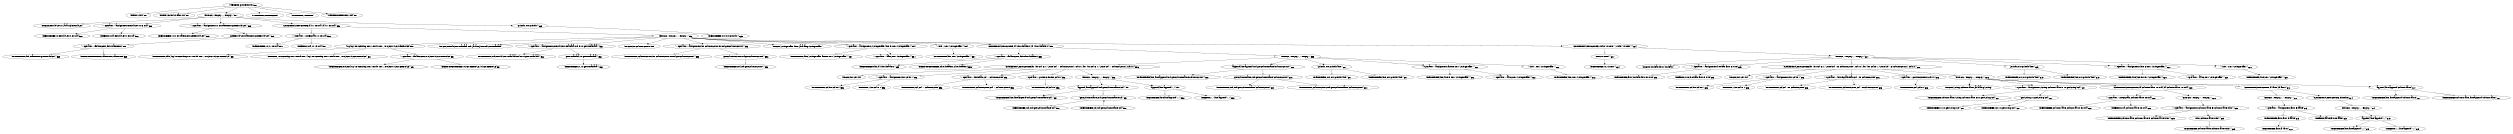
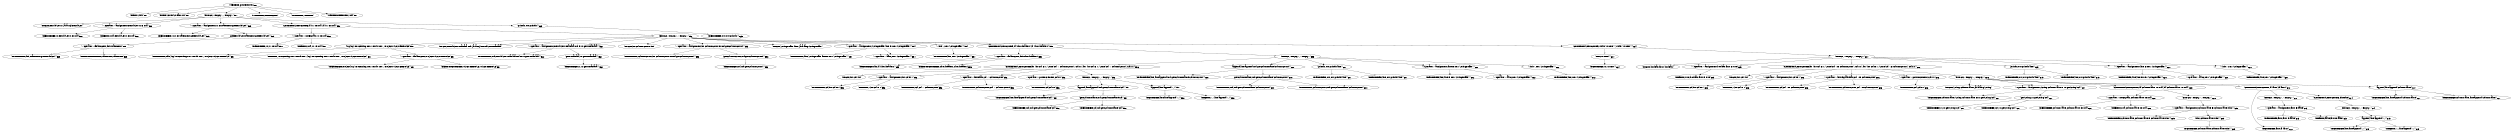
node "(IDENTIFIER,first,boolean first = true)": removed
edge "(IDENTIFIER,col,md.getColumnName(col))" -> "(getColumnName,md.getColumnName(col))": reversed
edge "(IDENTIFIER,first,first = false)" -> "(IDENTIFIER,first,if (first))": now "(CONTROL_STRUCTURE,if (first),if (first))" -> "(IDENTIFIER,first,if (first))"
